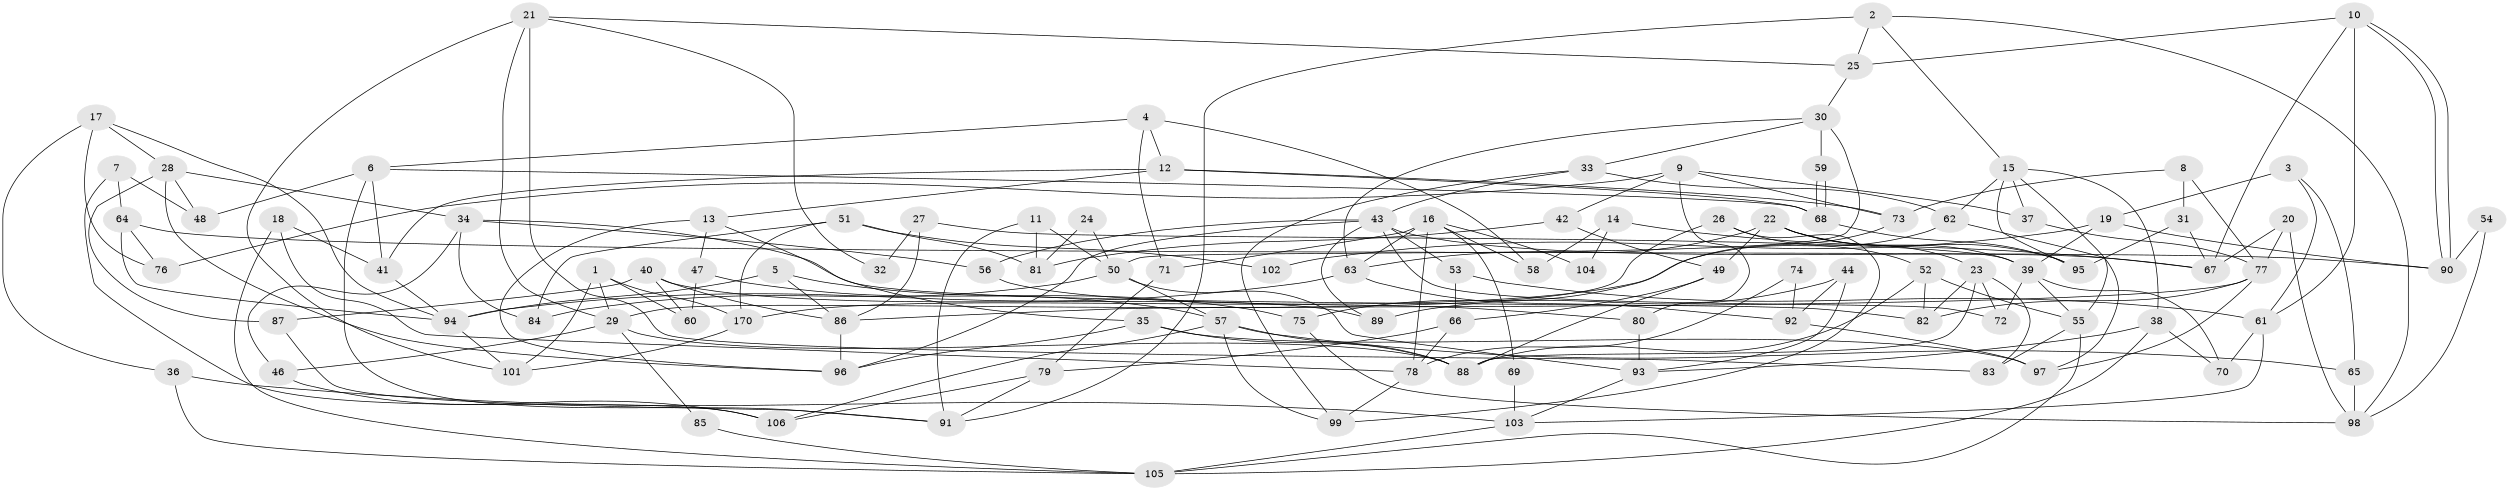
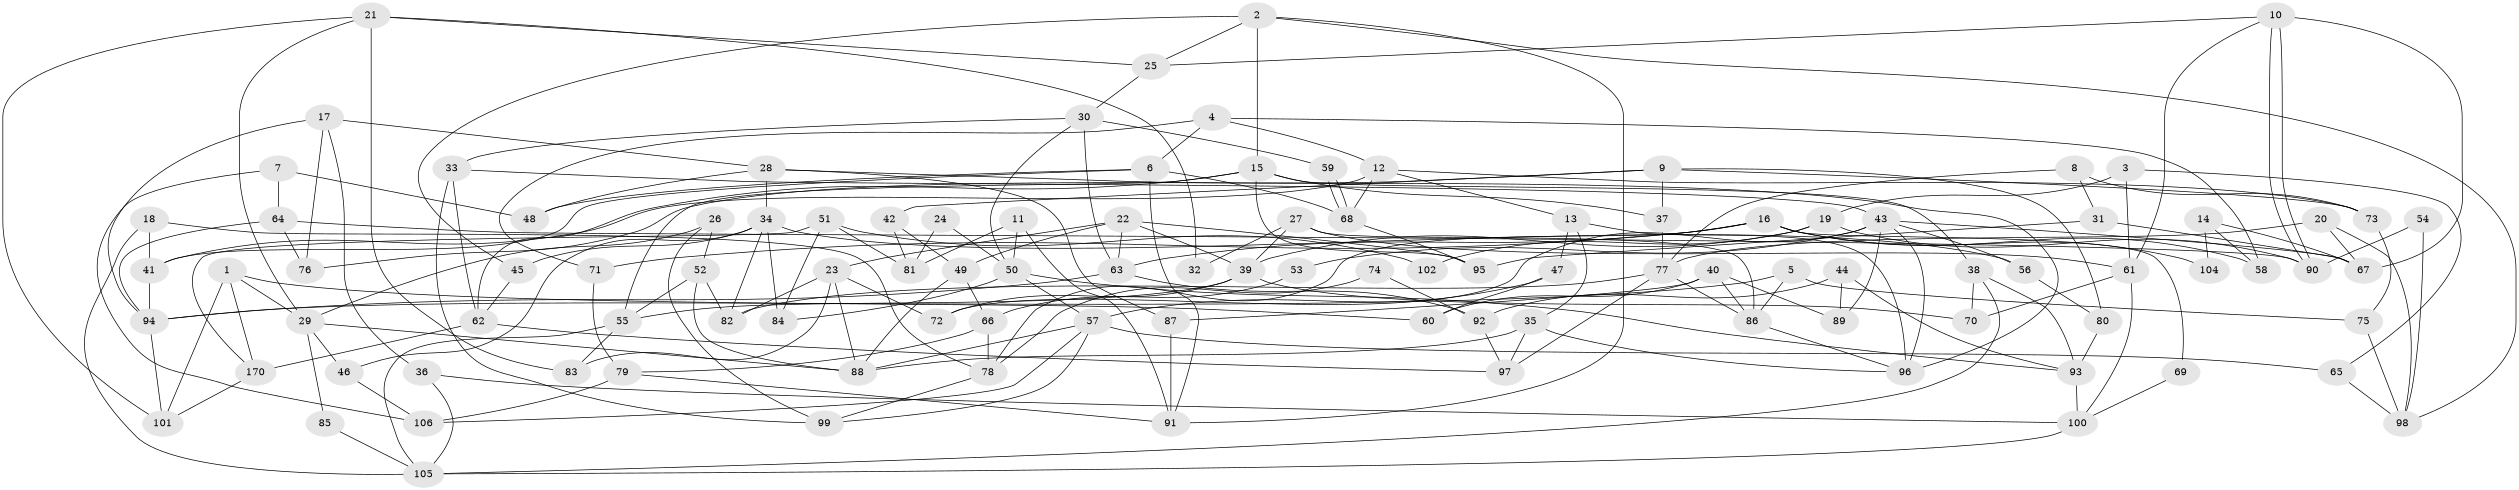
node "45": added
edge "53" -- "61": now "27" -- "61"
node "103": label "103" -> "100"
